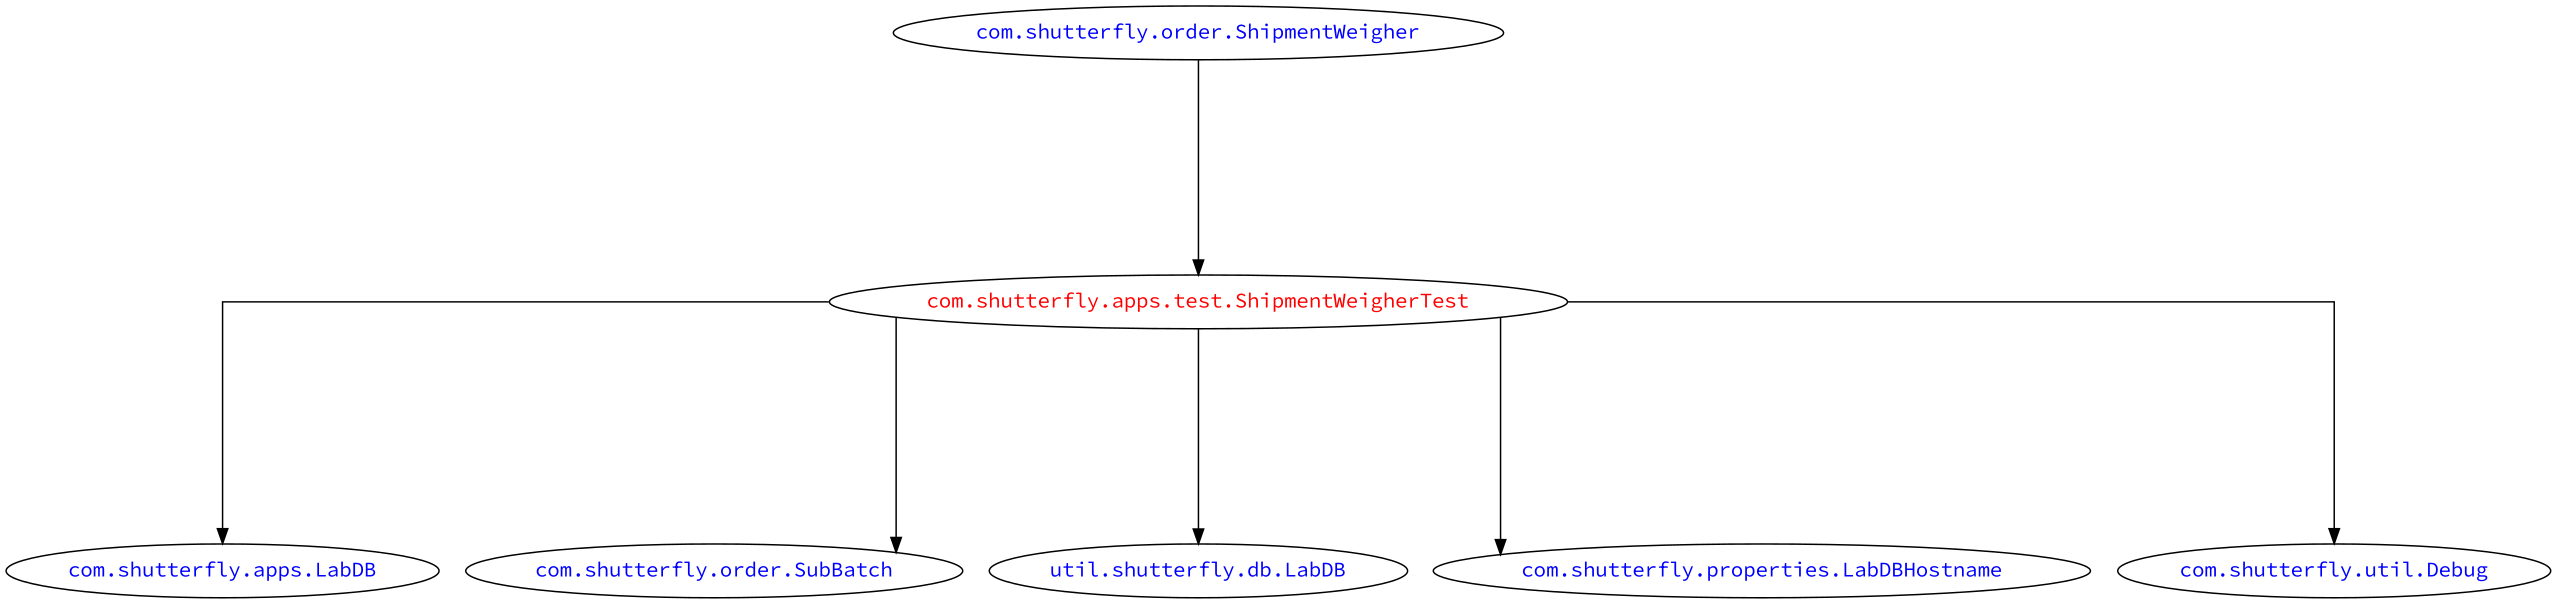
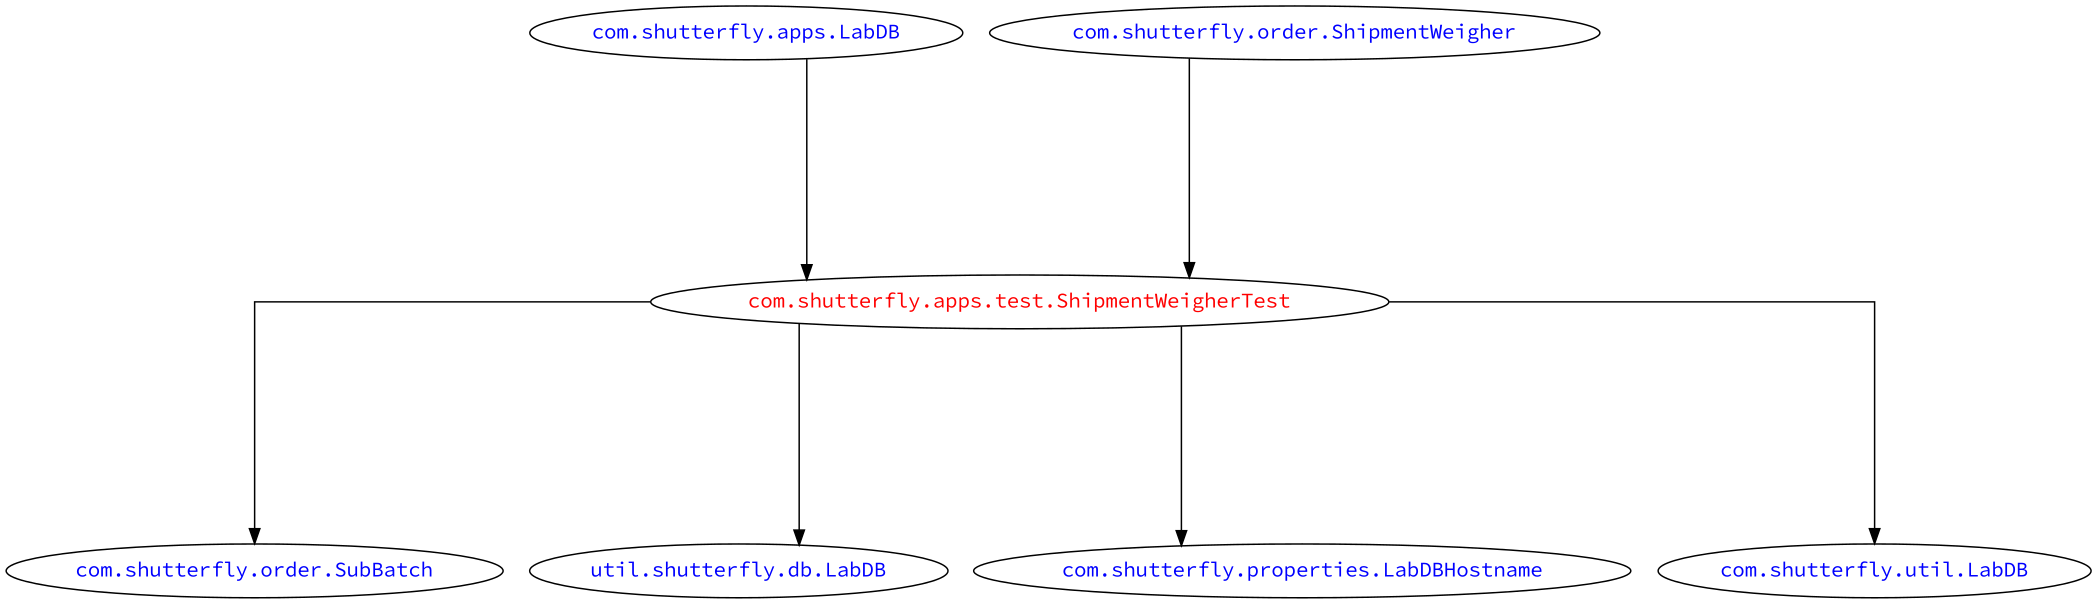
edge "com.shutterfly.apps.test.ShipmentWeigherTest" -> "com.shutterfly.apps.LabDB": reversed
node "com.shutterfly.util.Debug": label "com.shutterfly.util.Debug" -> "com.shutterfly.util.LabDB"
